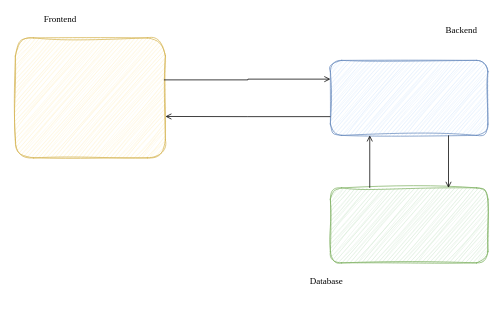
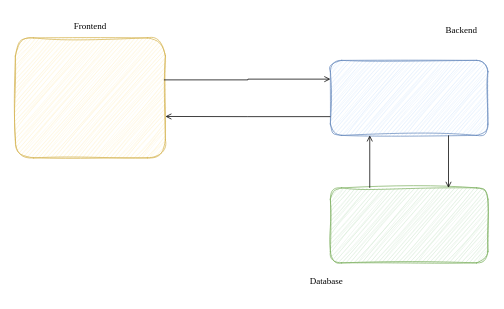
node "Frontend": moved (60, 19) -> (90, 27)
